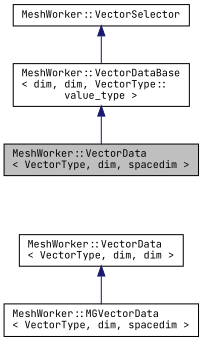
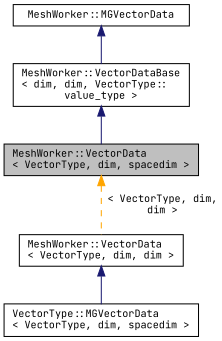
node "MeshWorker::VectorSelector": label "MeshWorker::VectorSelector" -> "MeshWorker::MGVectorData"
edge "MeshWorker::VectorData < VectorType, dim, dim >" -> "MeshWorker::VectorData < VectorType, dim, spacedim >": added, label "< VectorType, dim, dim >"
node "MeshWorker::MGVectorData < VectorType, dim, spacedim >": label "MeshWorker::MGVectorData < VectorType, dim, spacedim >" -> "VectorType::MGVectorData < VectorType, dim, spacedim >"
